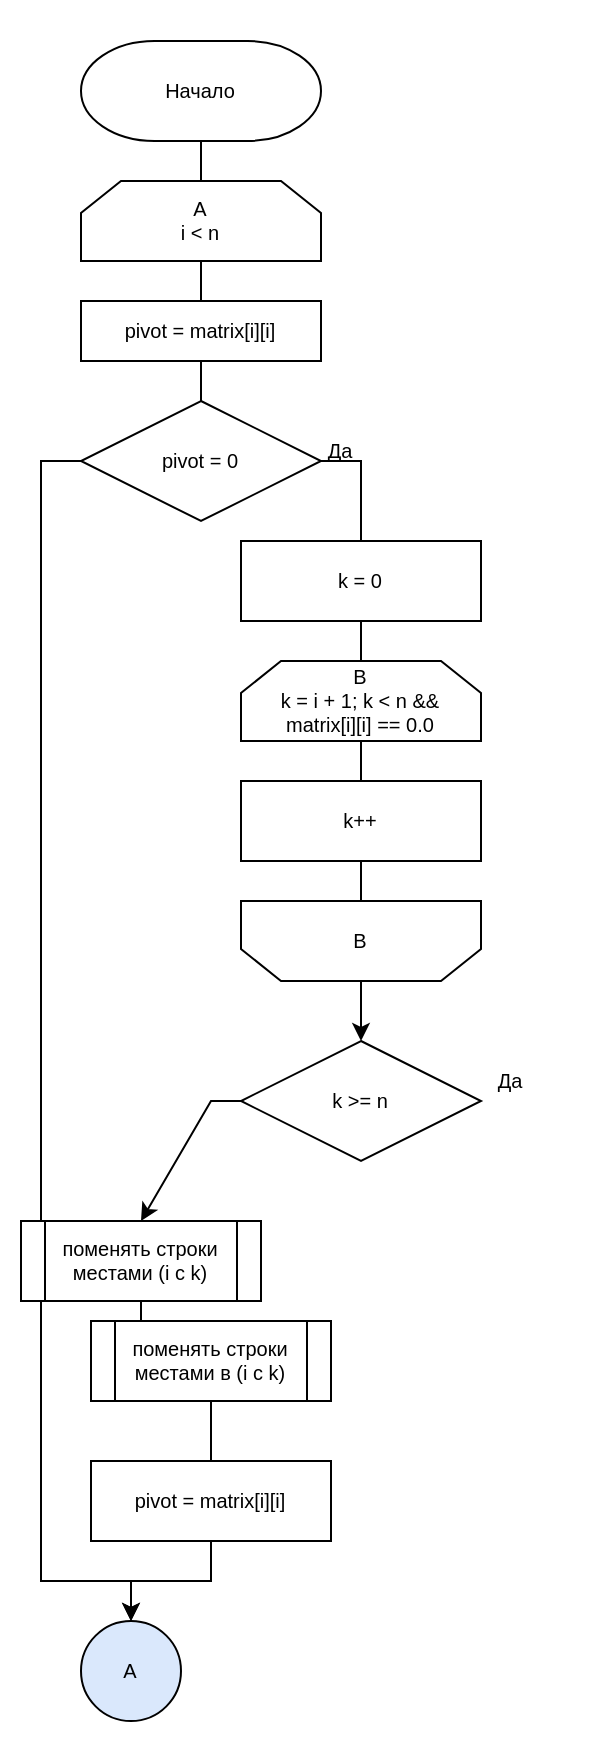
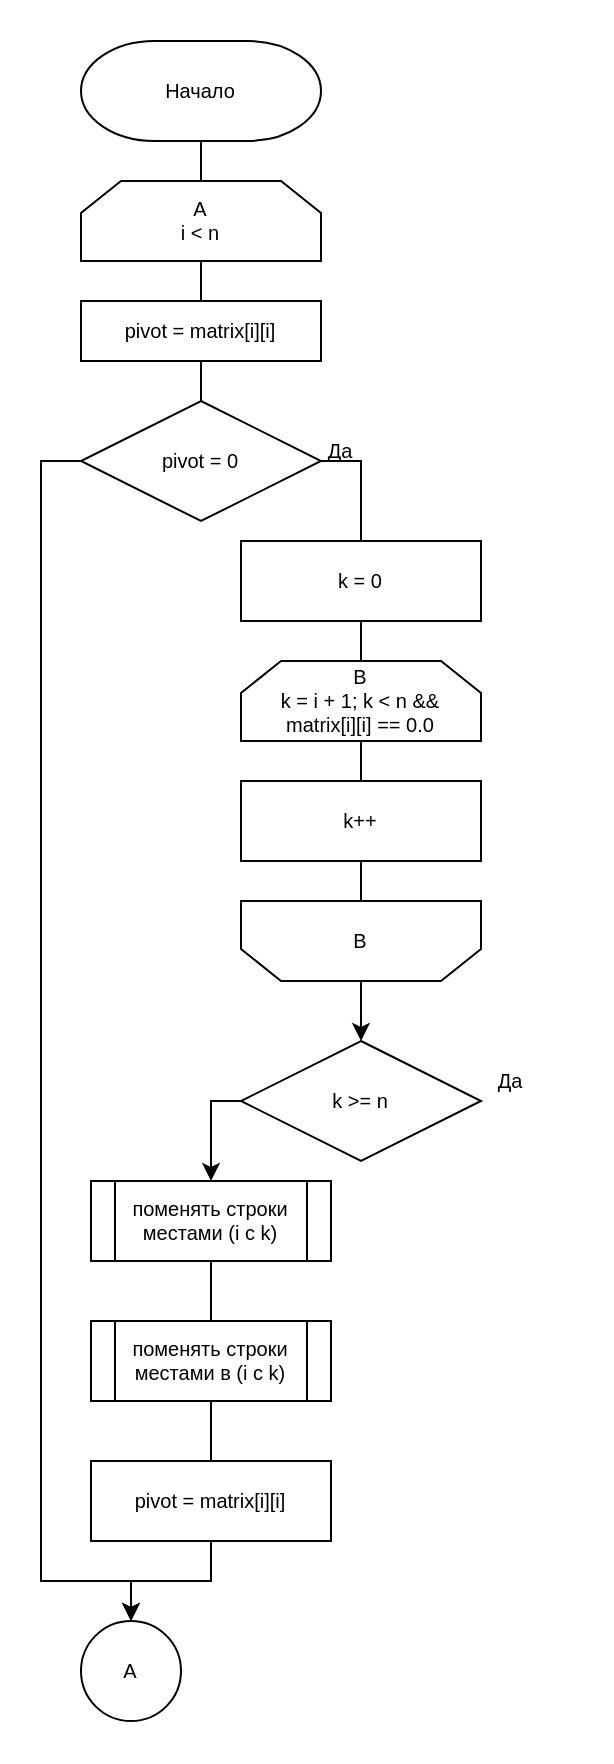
node "поменять строки местами (i с k)": moved (141, 1261) -> (211, 1221)
node "A": fillcolor #dae8fc -> #ffffff
